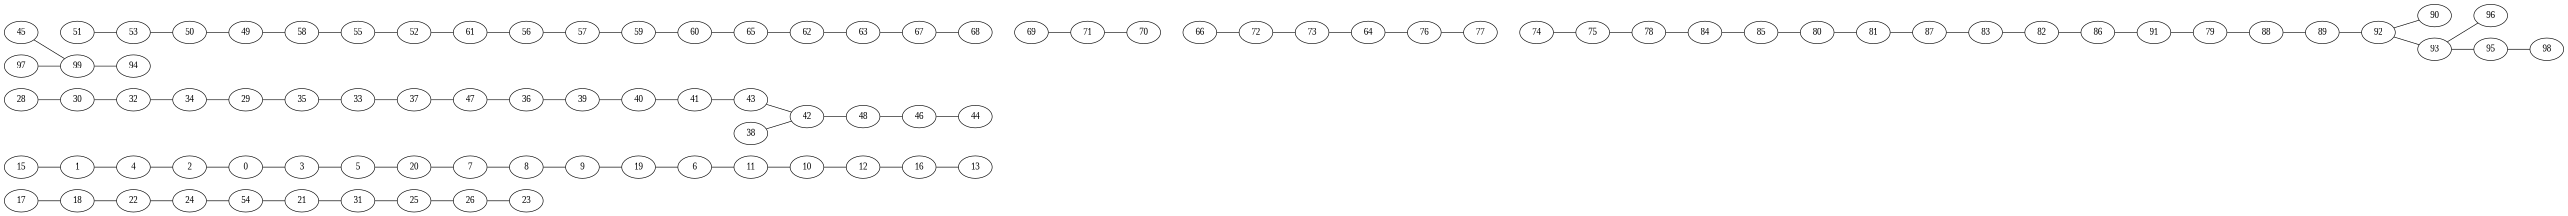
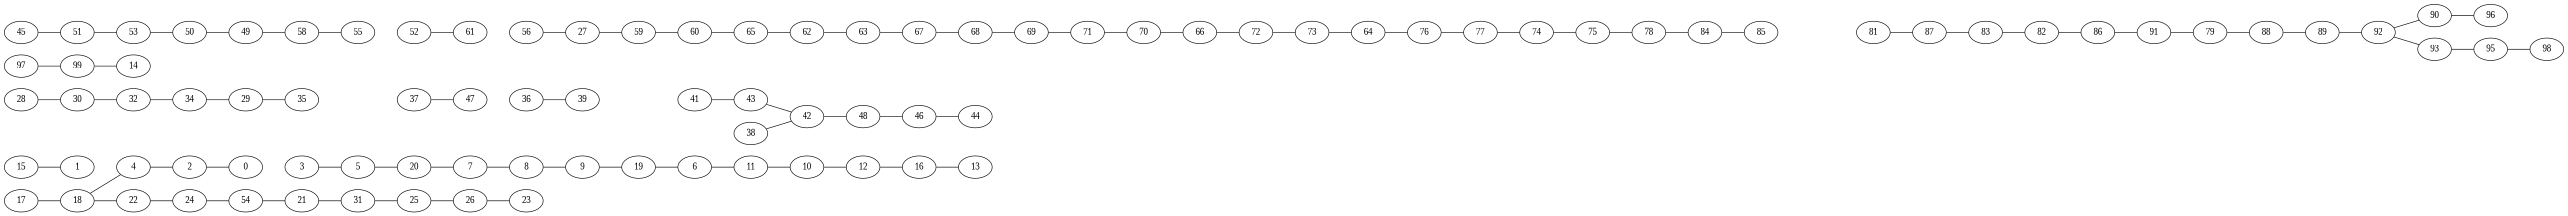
edge "55" -- "52": removed
edge "61" -- "56": removed
node "57": label "57" -> "27"
edge "68" -- "69": added
edge "70" -- "66": added
edge "77" -- "74": added
node "80": removed
edge "96" -- "93": now "96" -- "90"
edge "45" -- "99": now "45" -- "51"
node "94": label "94" -> "14"
node "33": removed
edge "47" -- "36": removed
node "40": removed
edge "1" -- "4": now "18" -- "4"
edge "0" -- "3": removed
